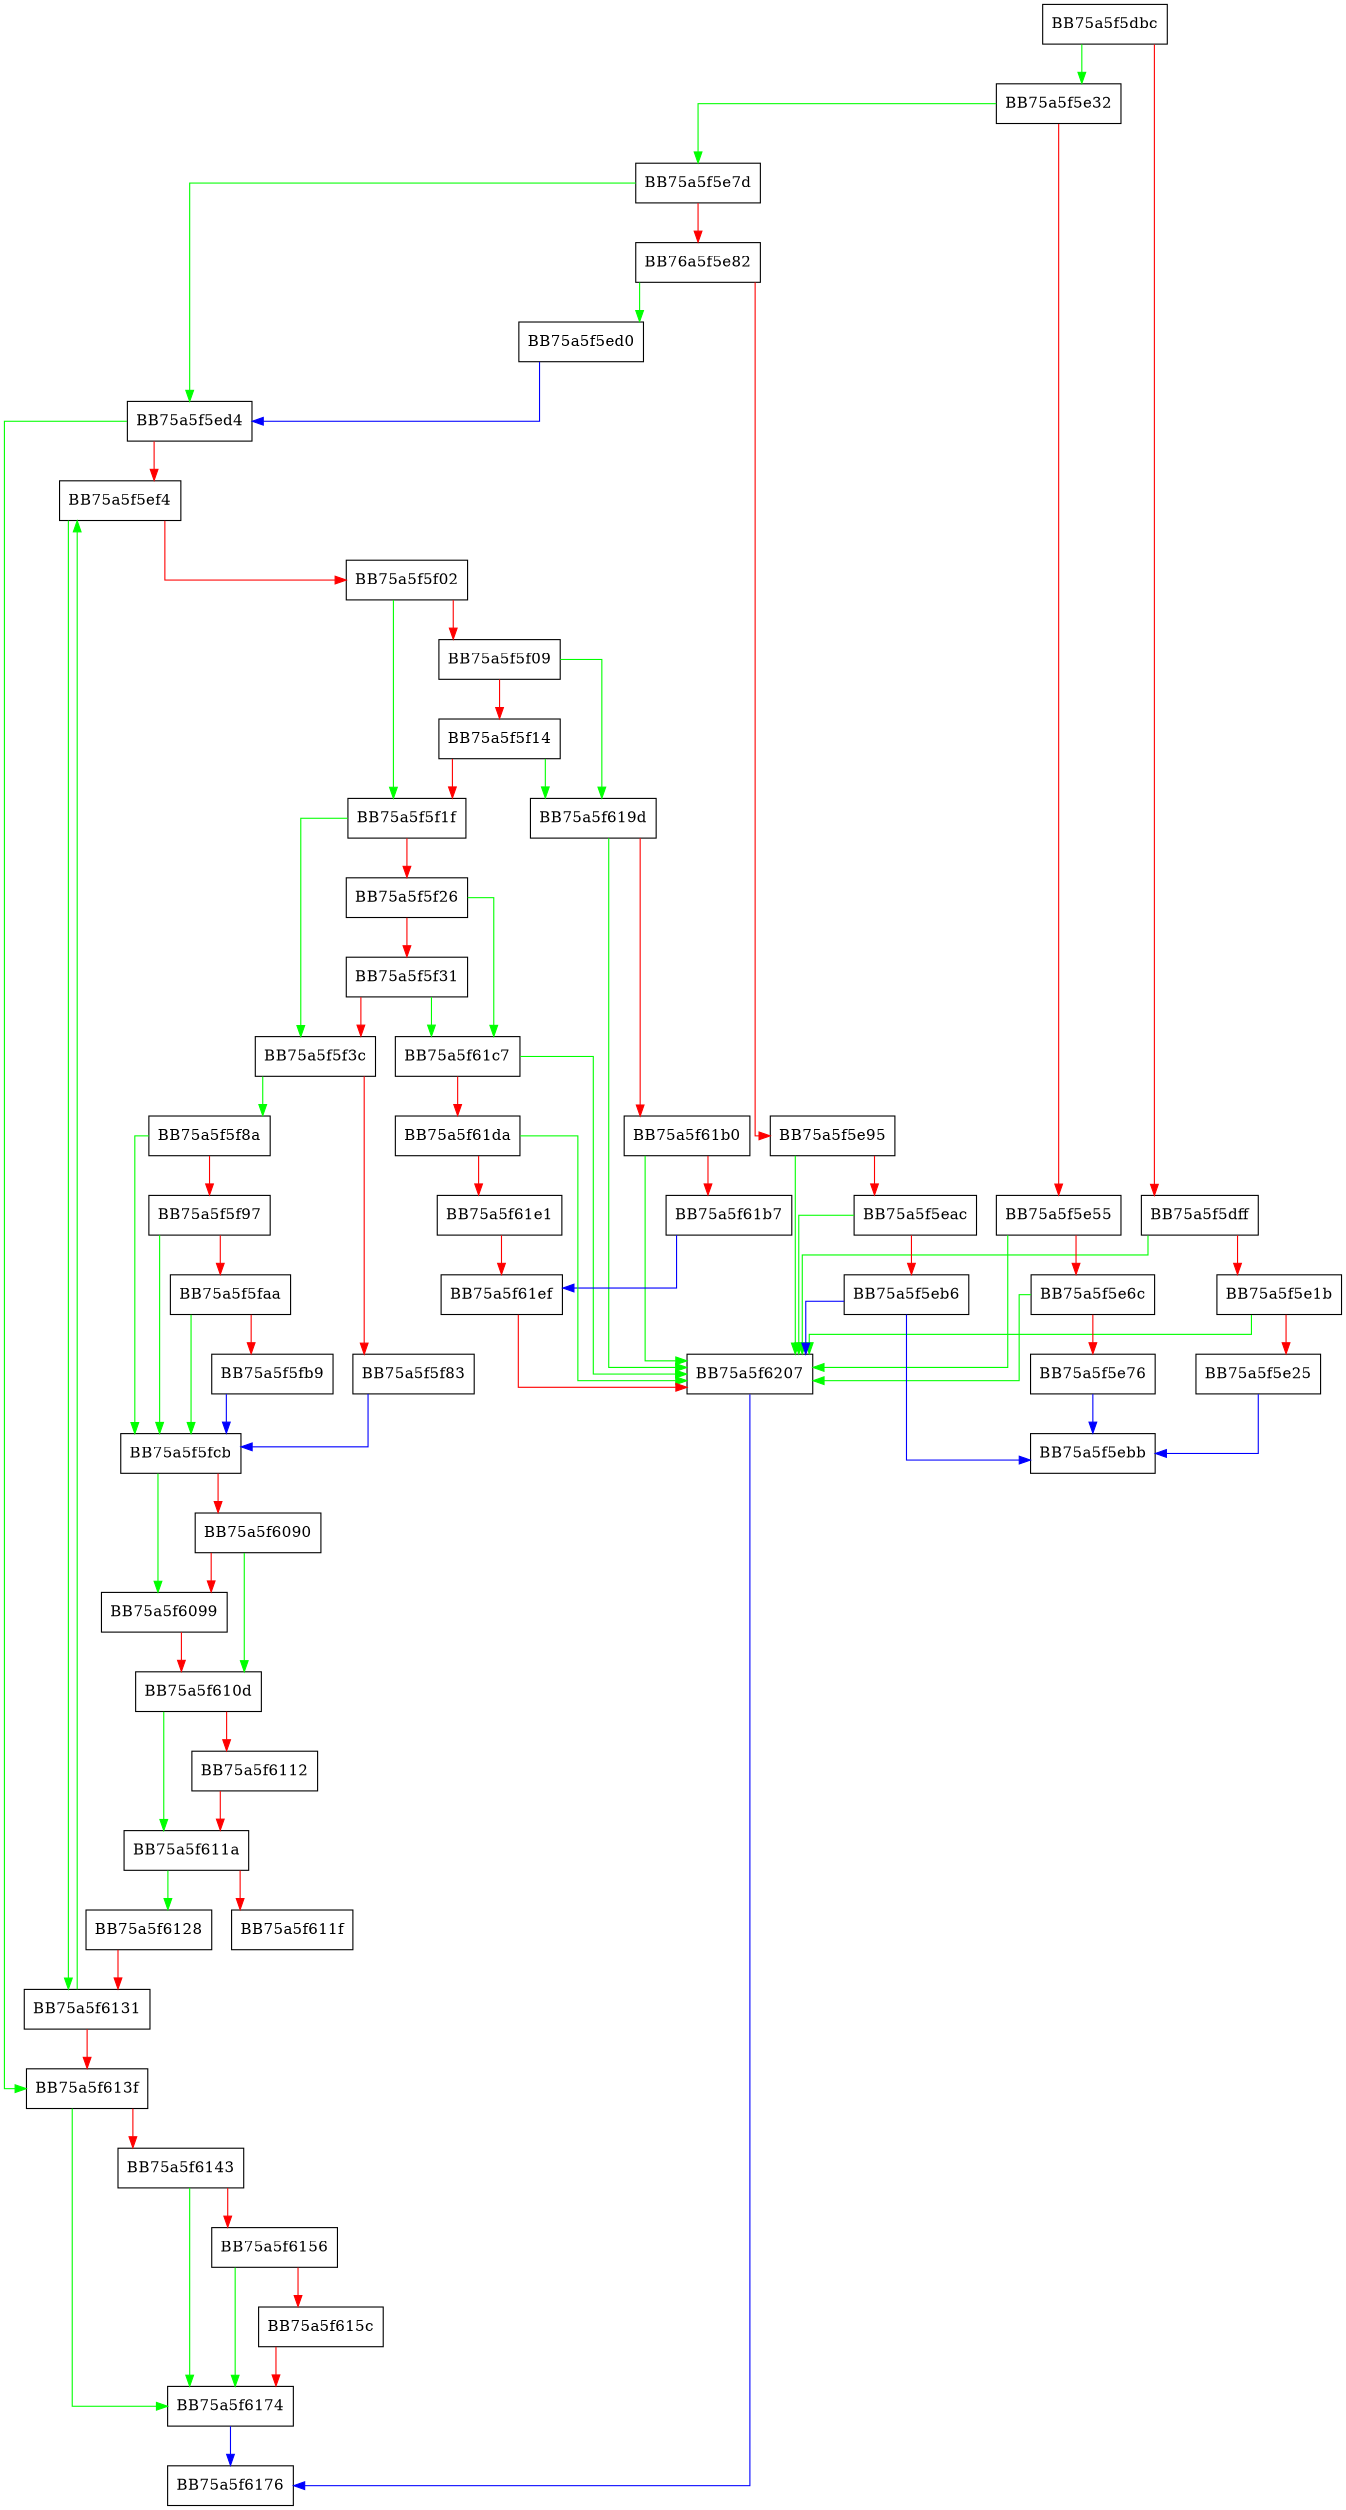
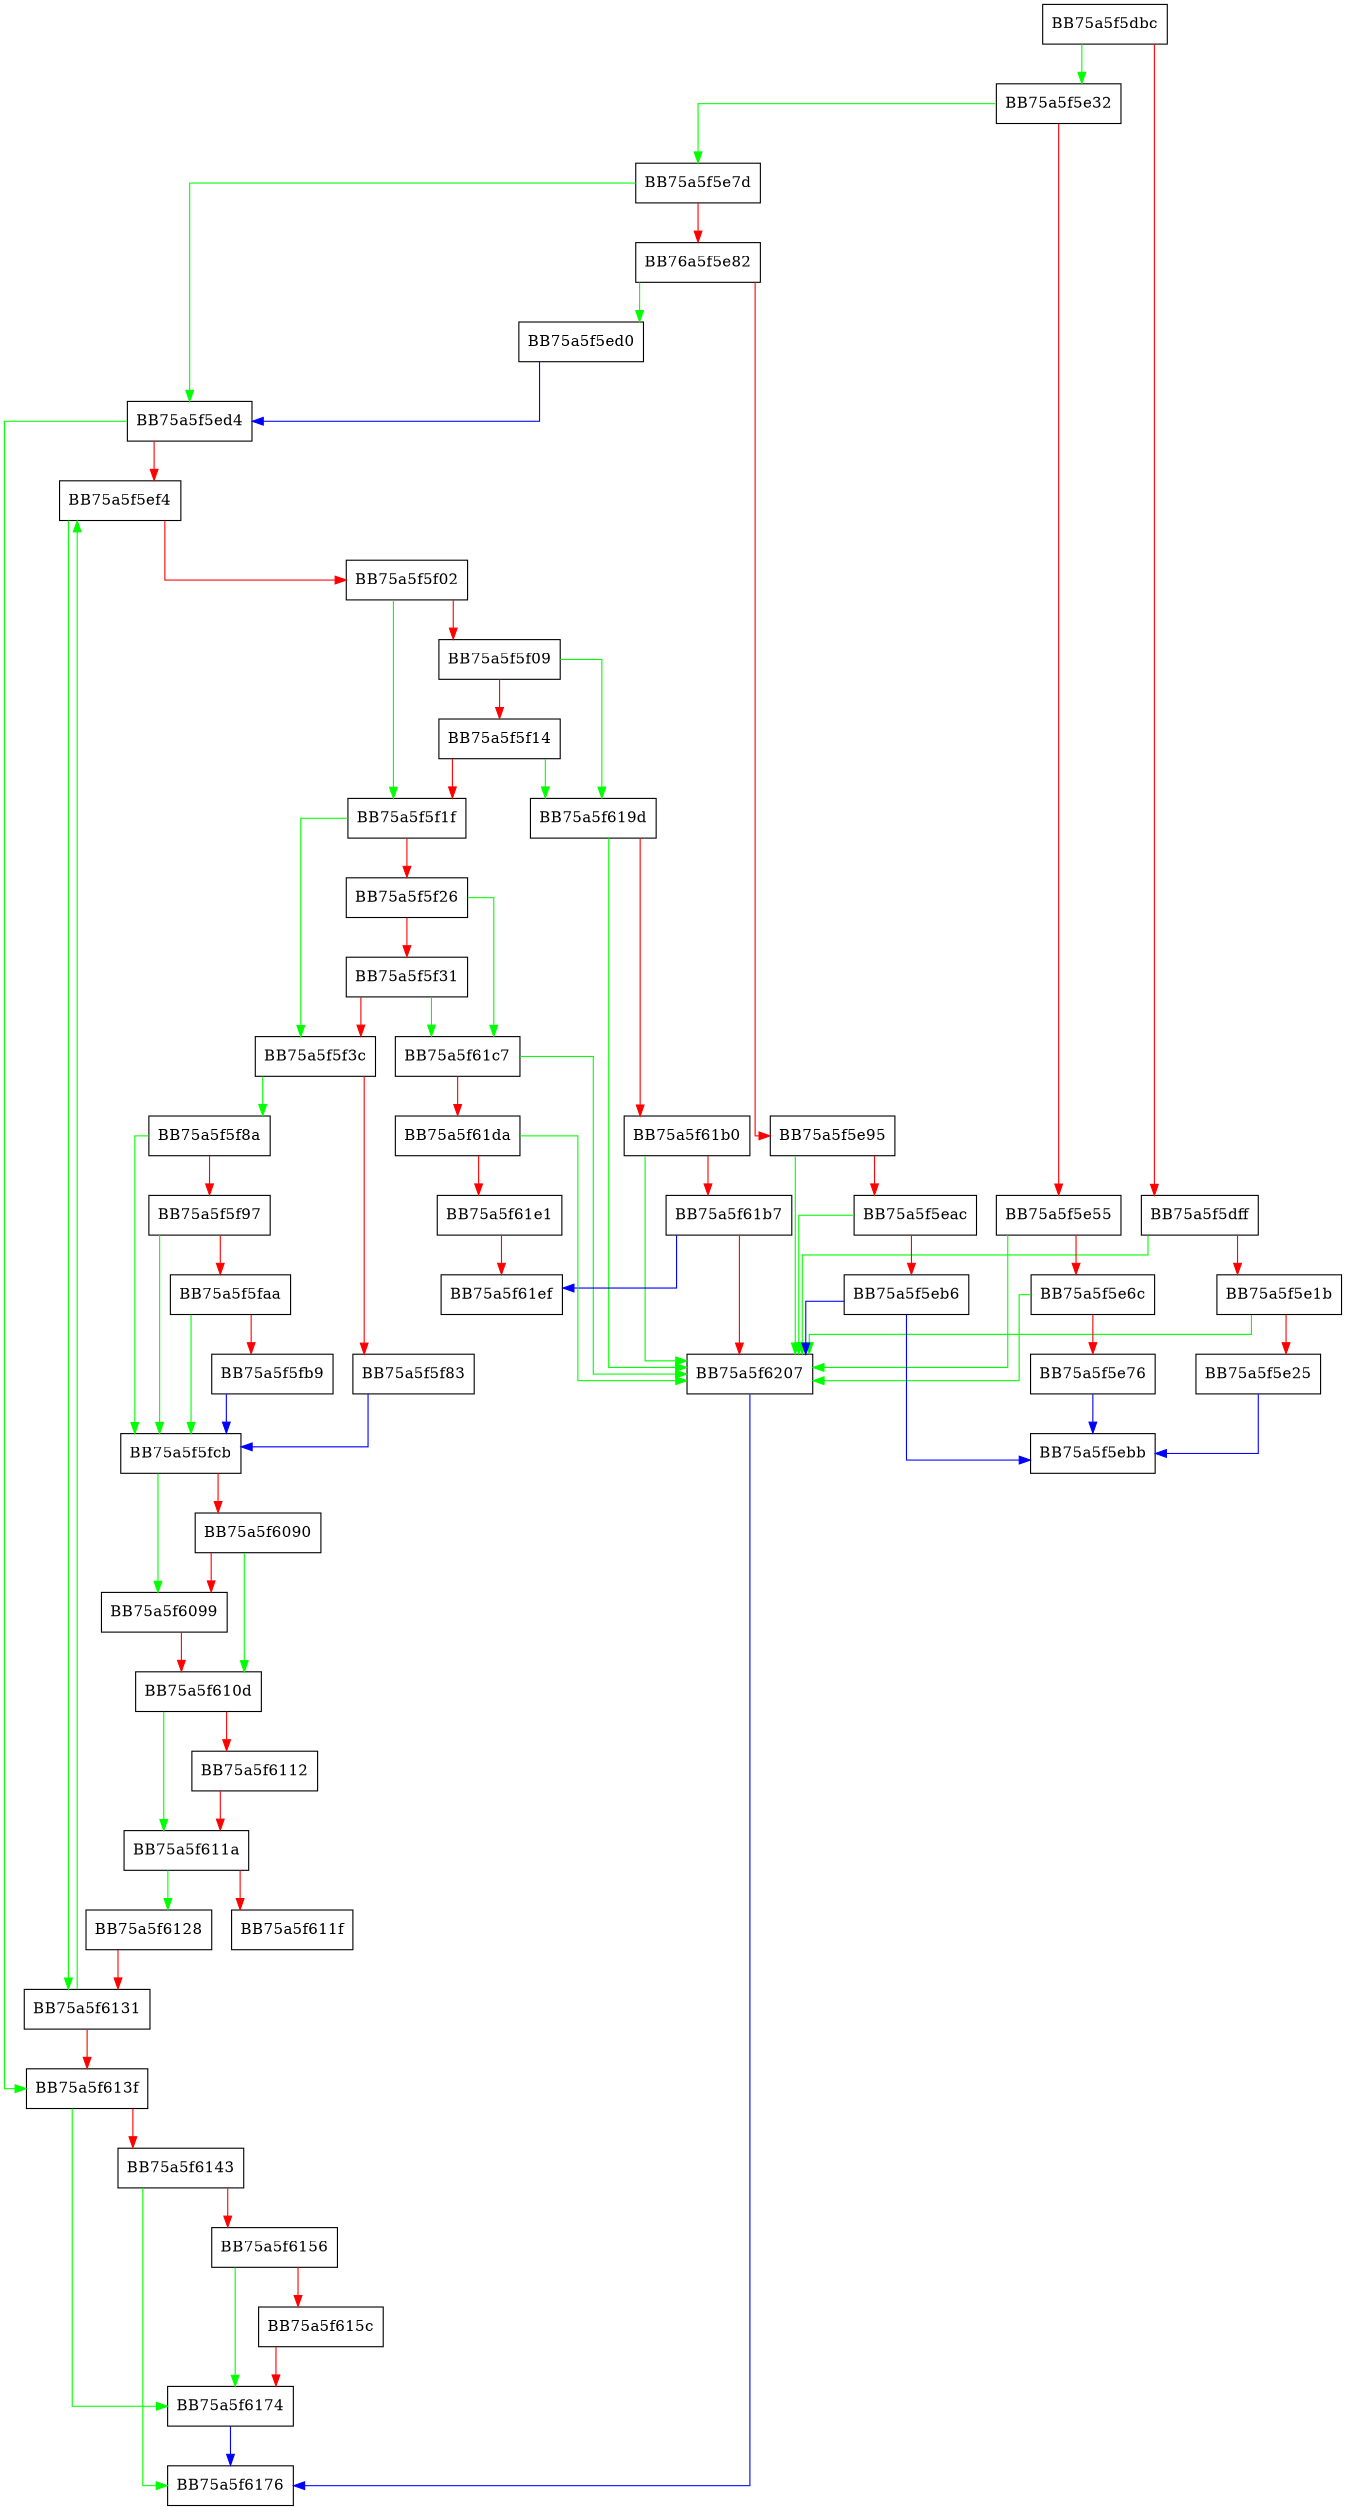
edge "BB75a5f61ef" -> "BB75a5f6207": now "BB75a5f61b7" -> "BB75a5f6207"
edge "BB75a5f6143" -> "BB75a5f6174": now "BB75a5f6143" -> "BB75a5f6176"
